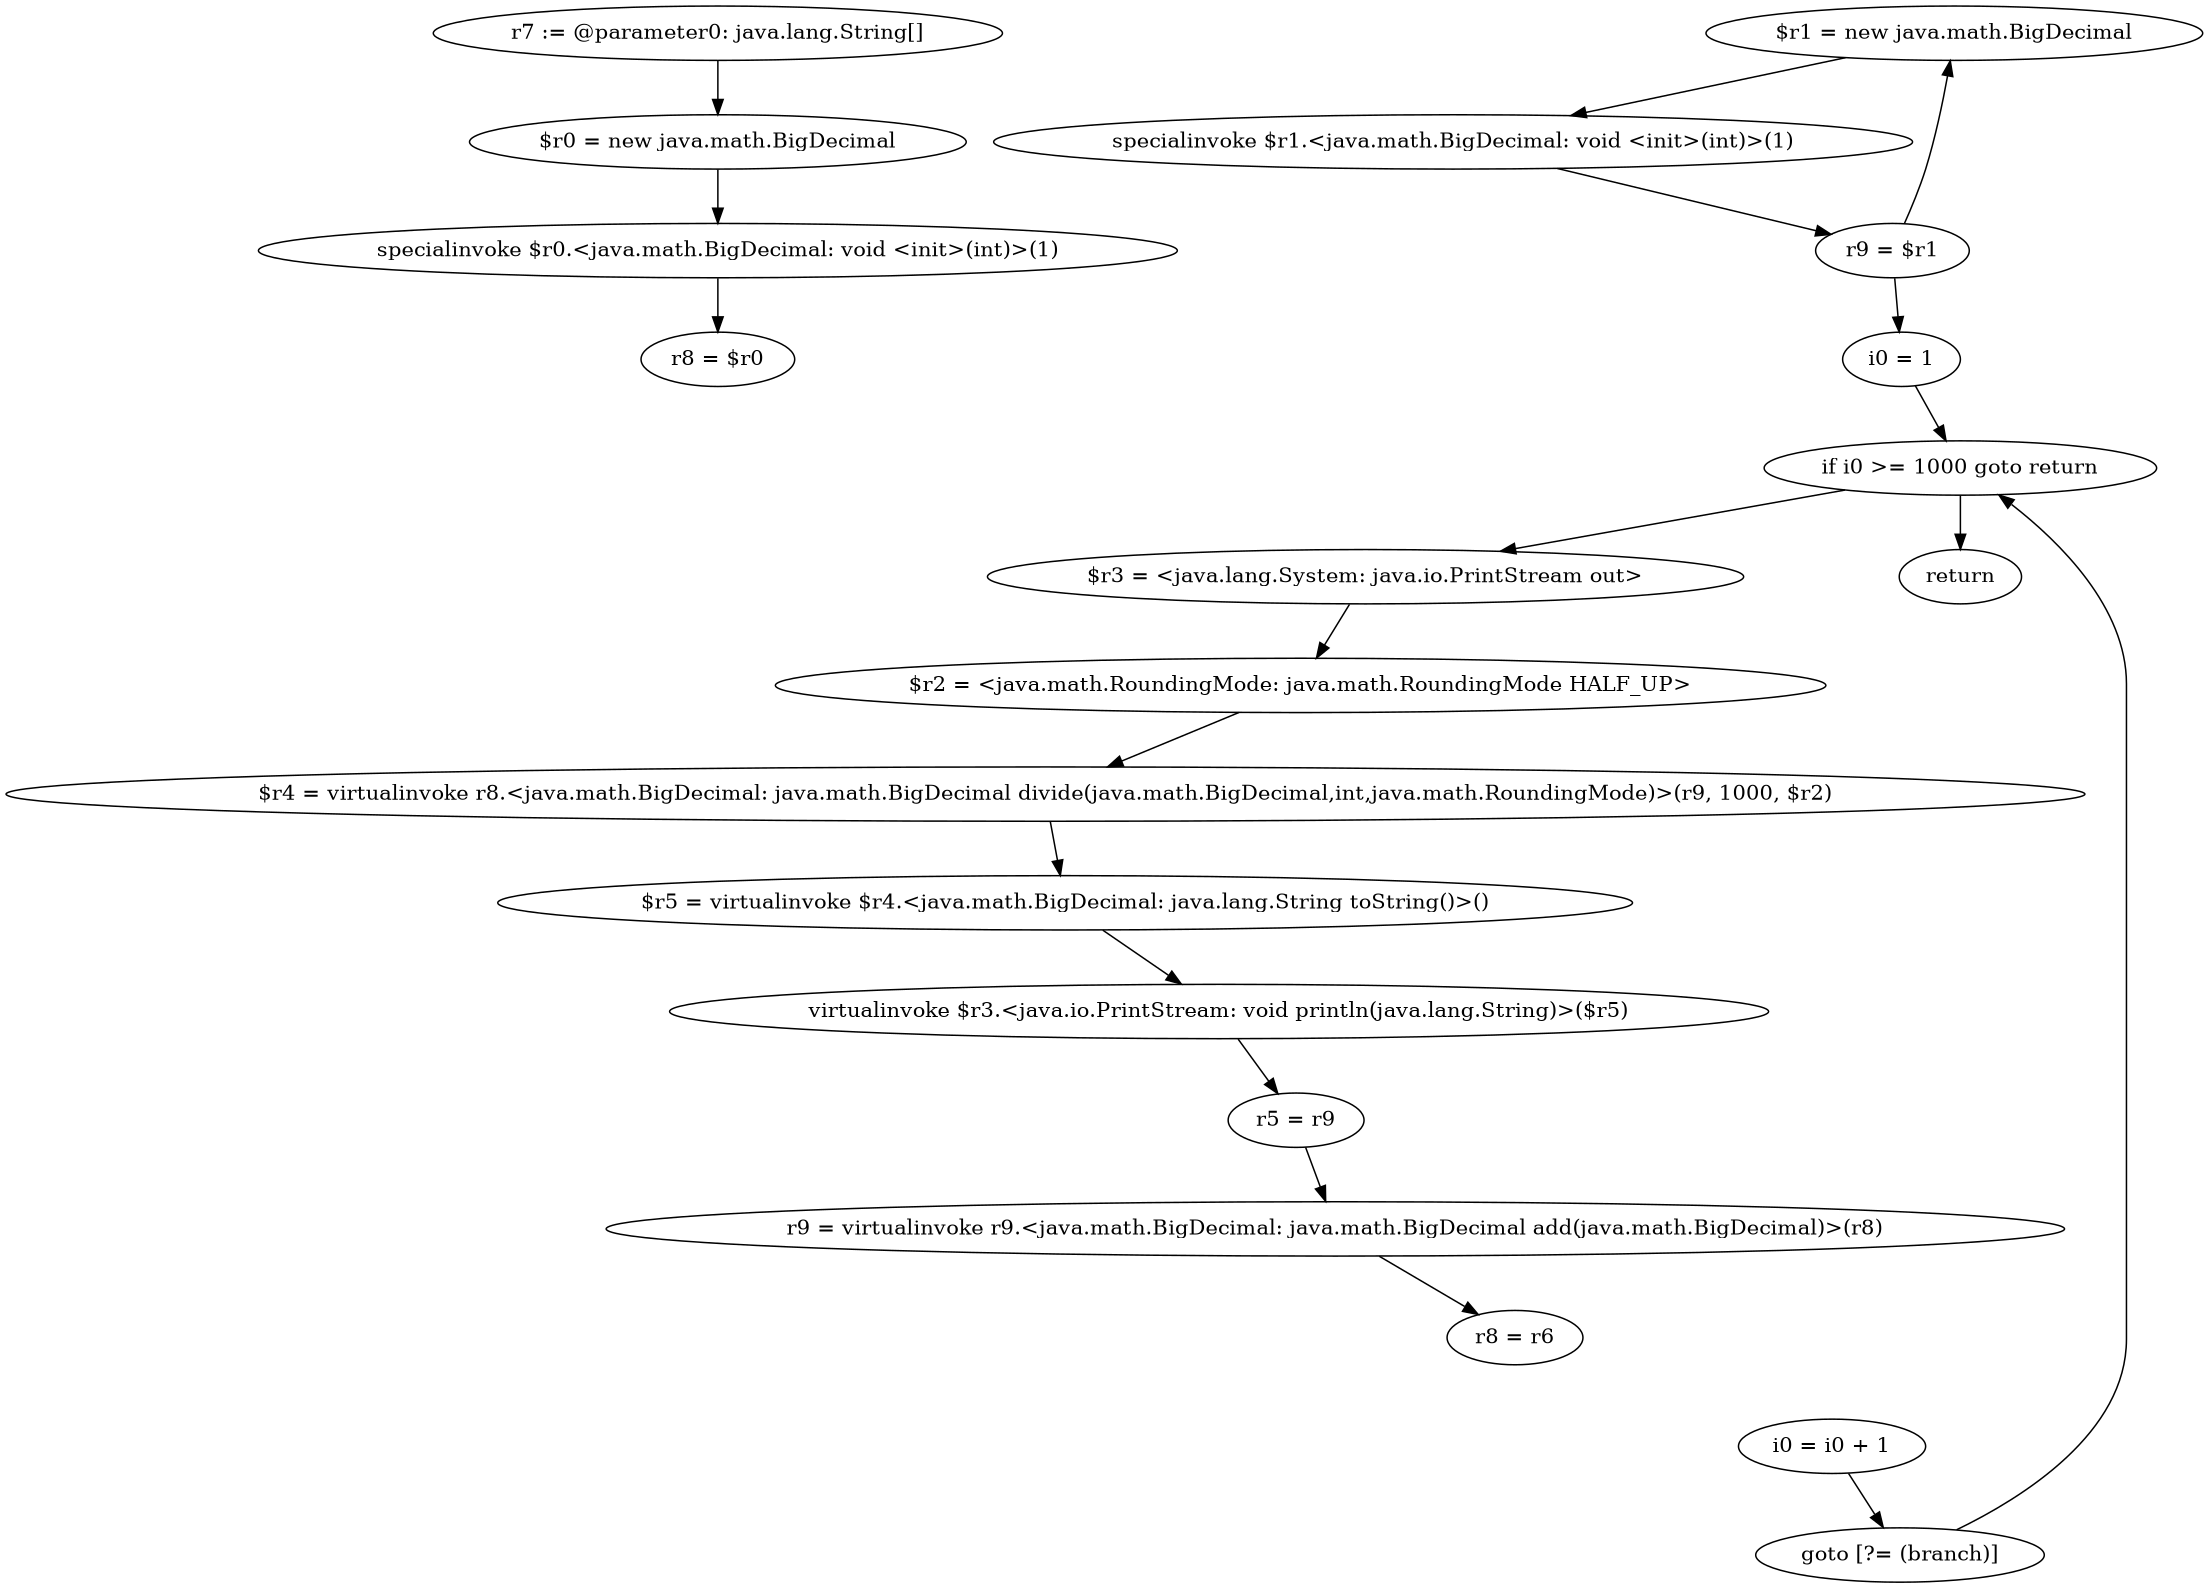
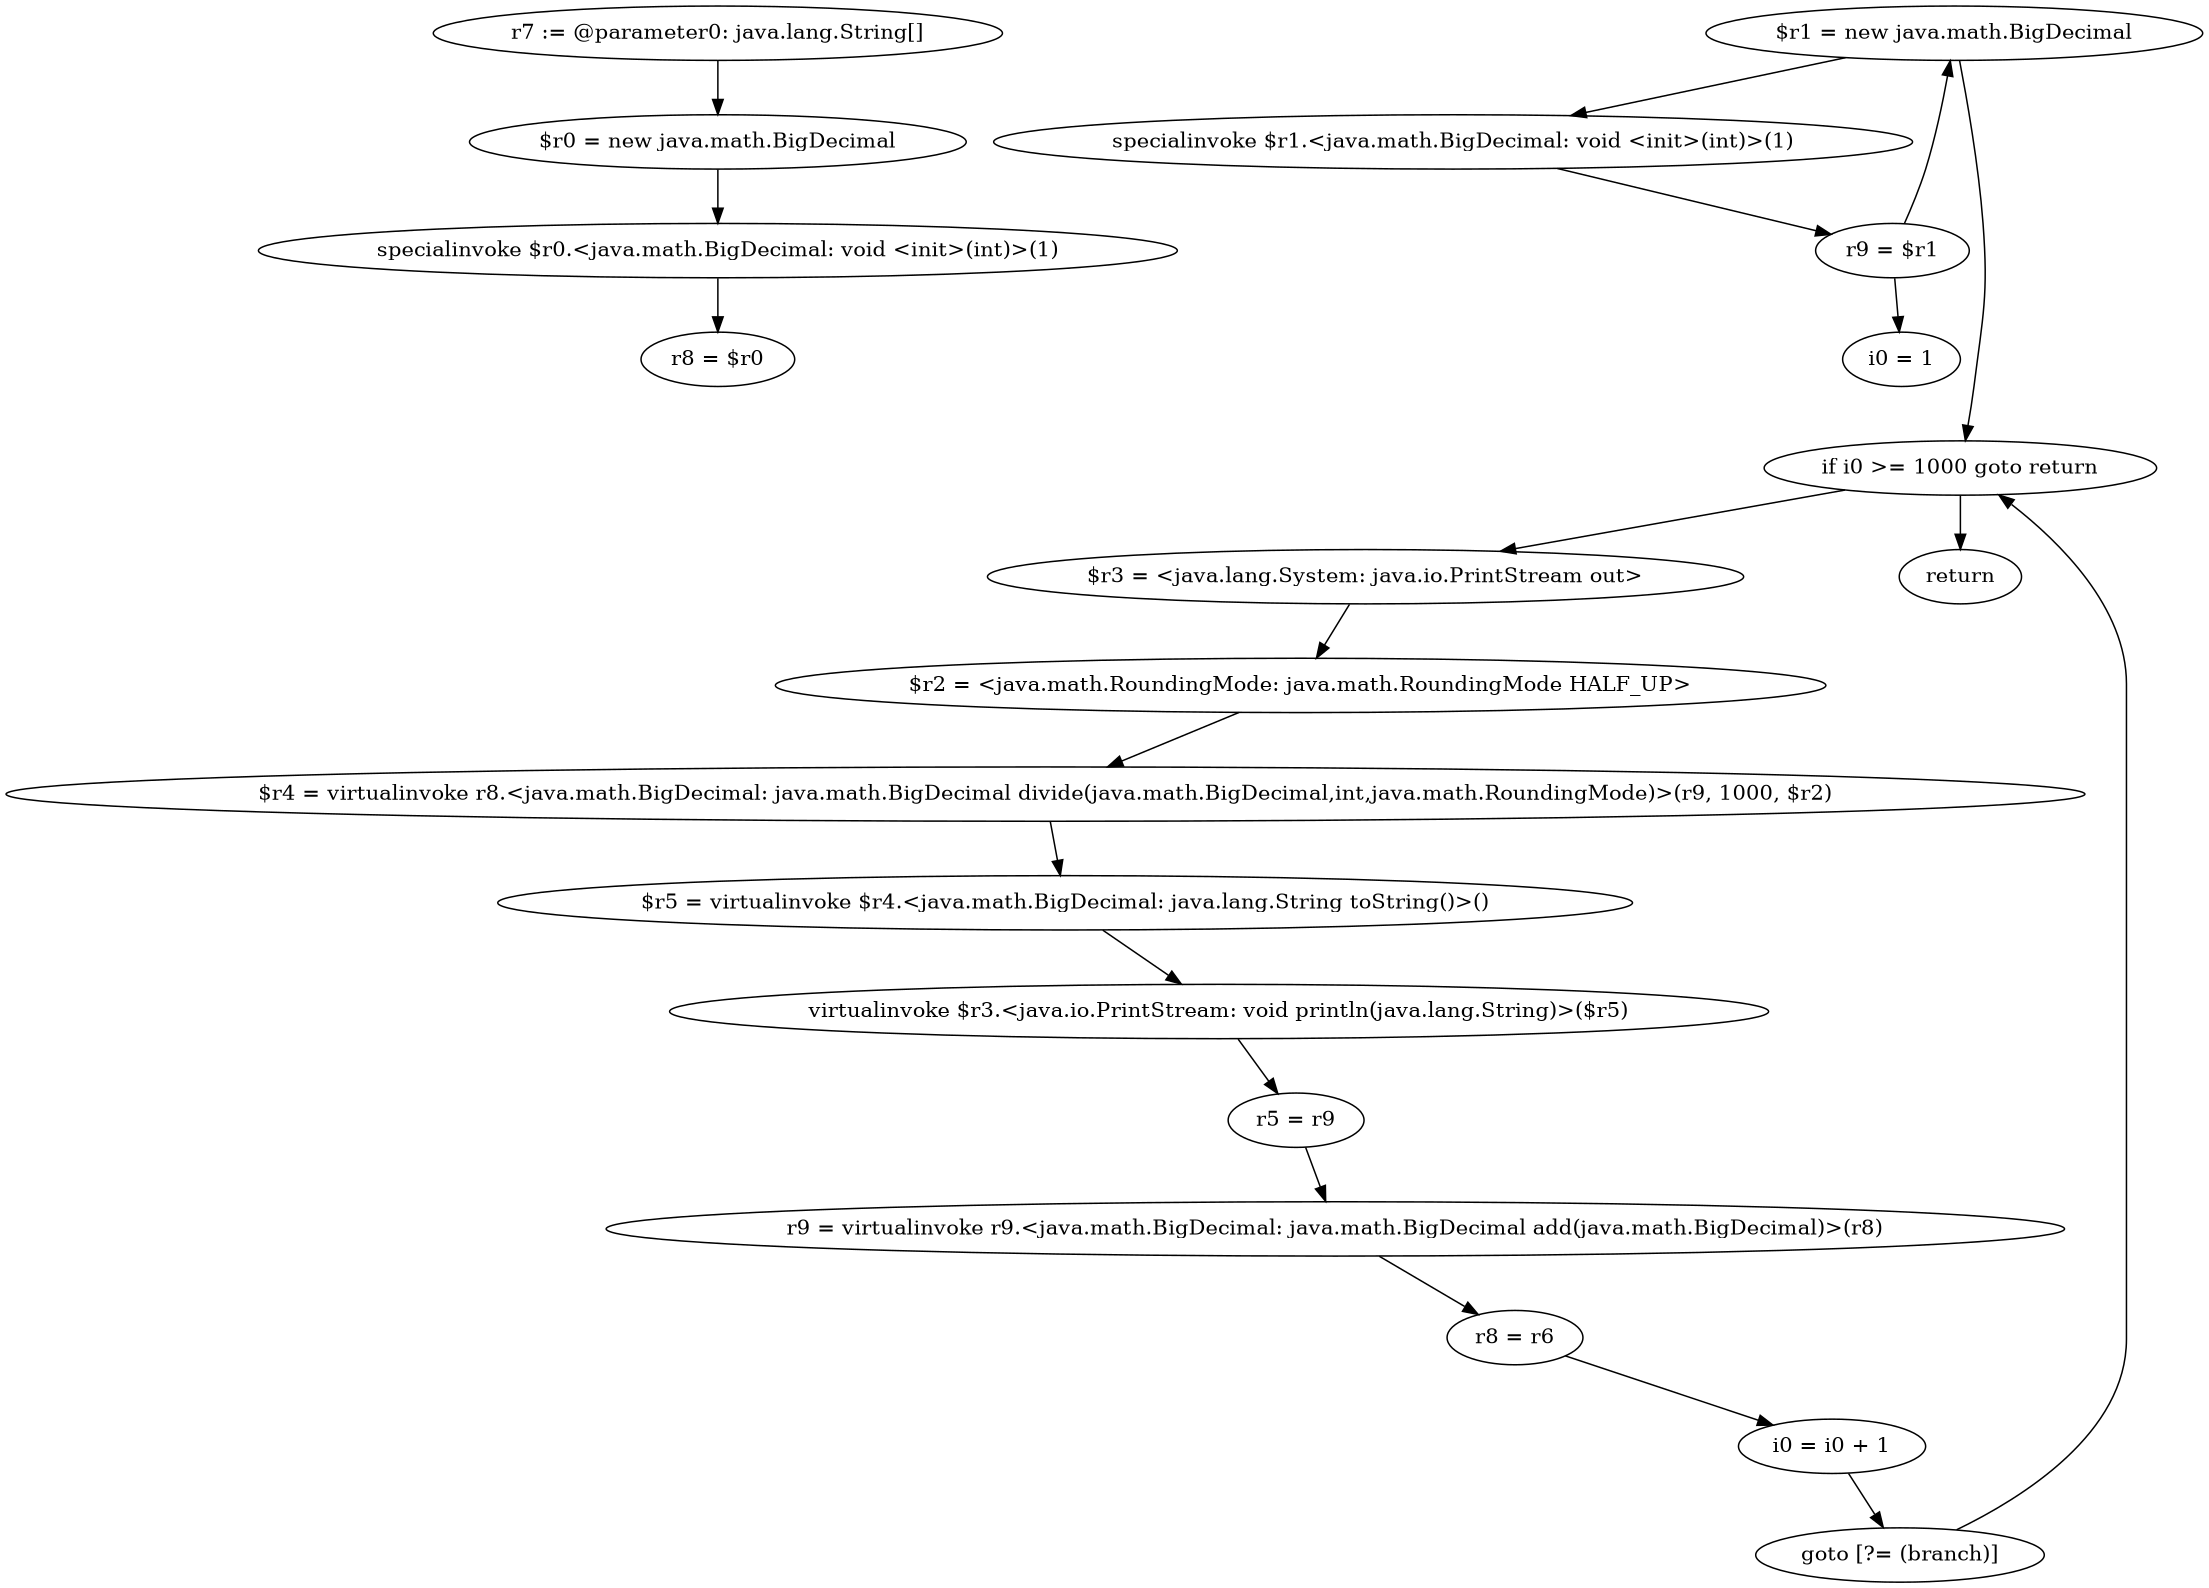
edge "i0 = 1" -> "if i0 >= 1000 goto return": now "$r1 = new java.math.BigDecimal" -> "if i0 >= 1000 goto return"
edge "r8 = r6" -> "i0 = i0 + 1": added
